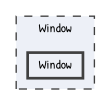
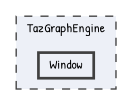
cluster "Window": label "Window" -> "TazGraphEngine"
